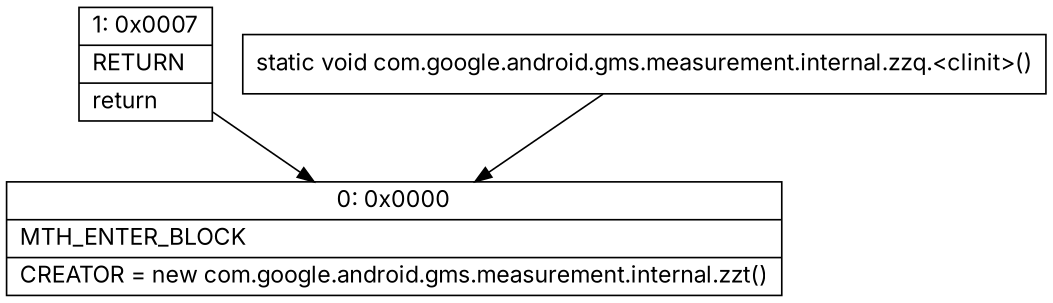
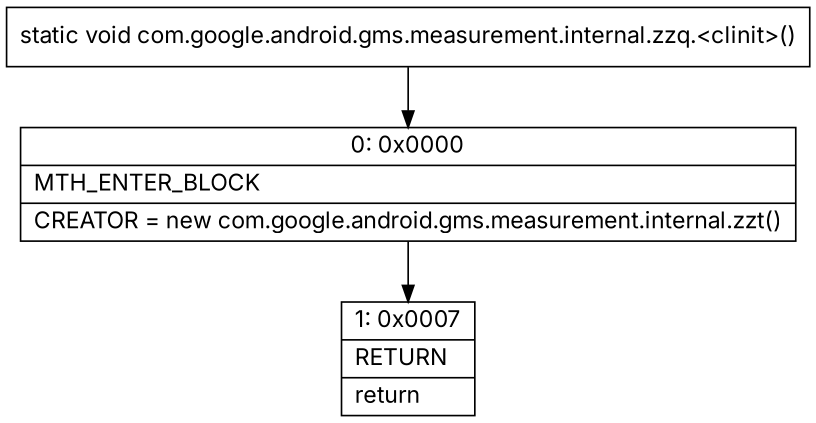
edge "1: 0x0007" -> "0: 0x0000": reversed
